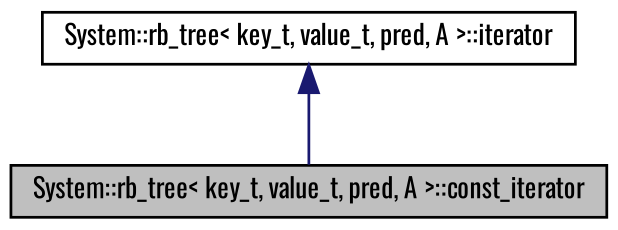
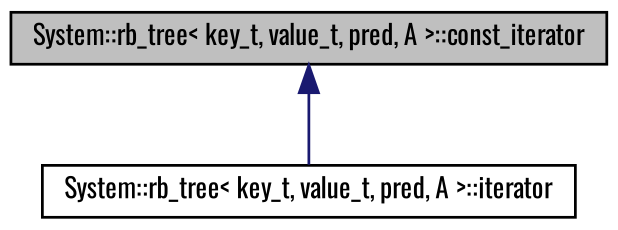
edge "System::rb_tree< key_t, value_t, pred, A >::const_iterator" -> "System::rb_tree< key_t, value_t, pred, A >::iterator": reversed
